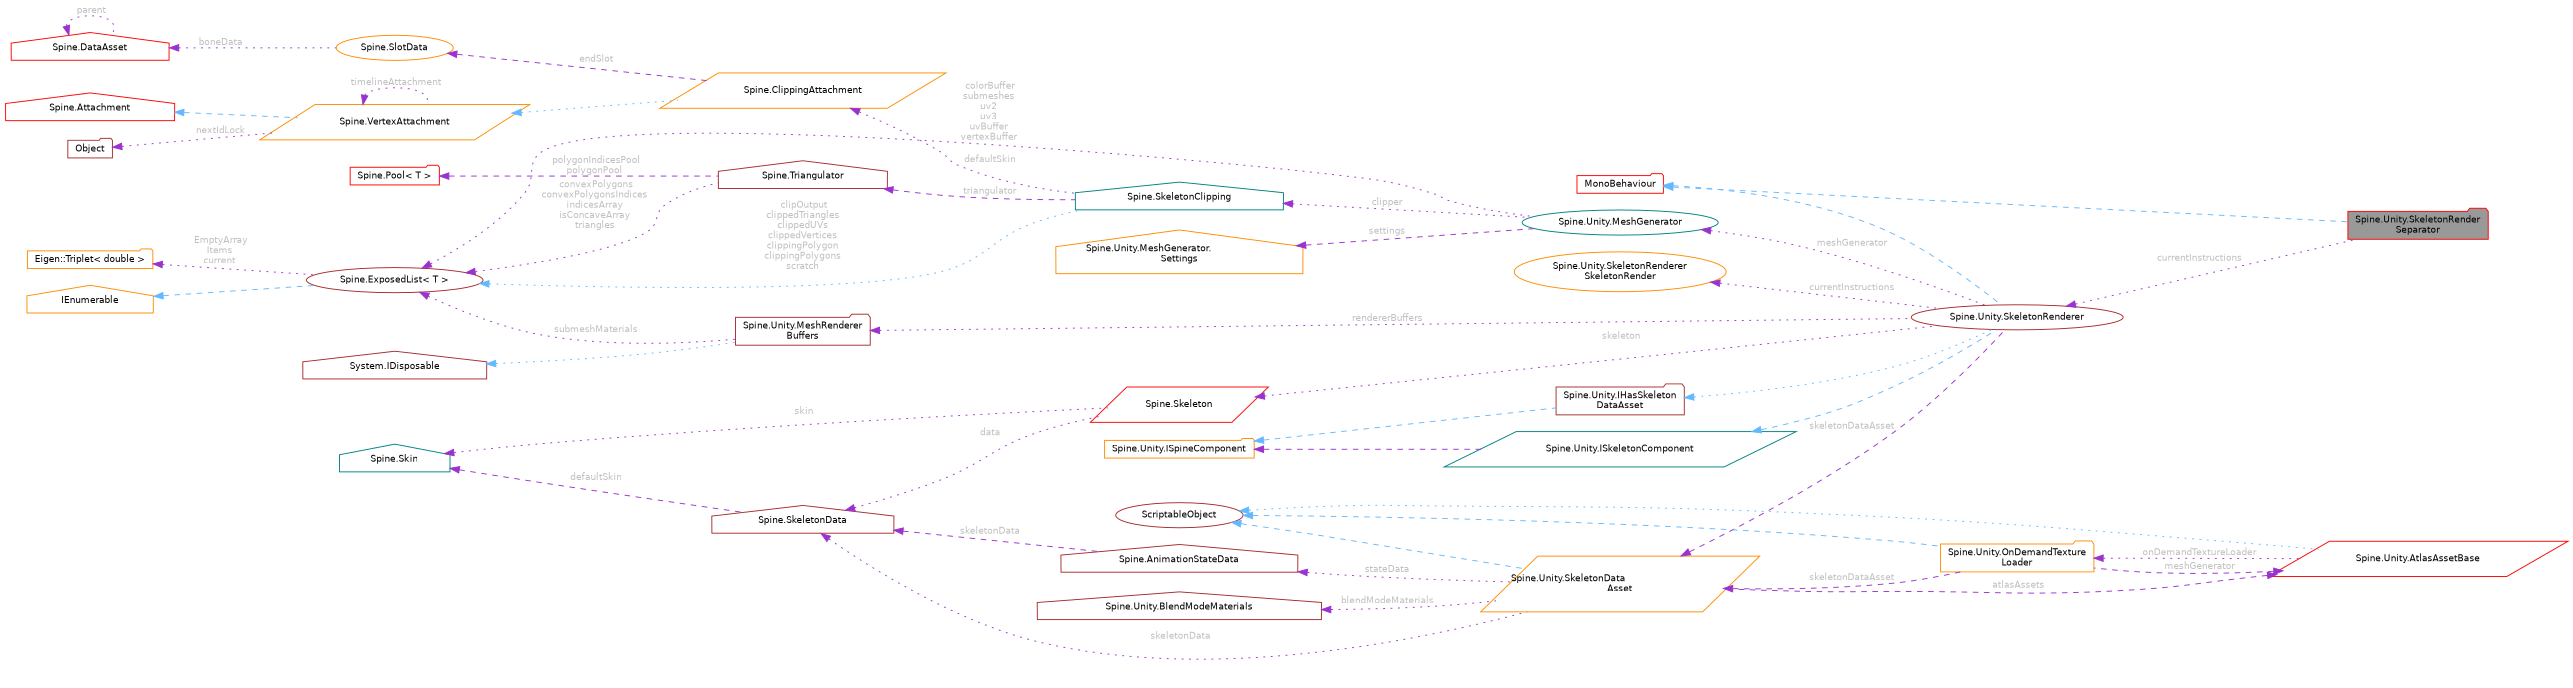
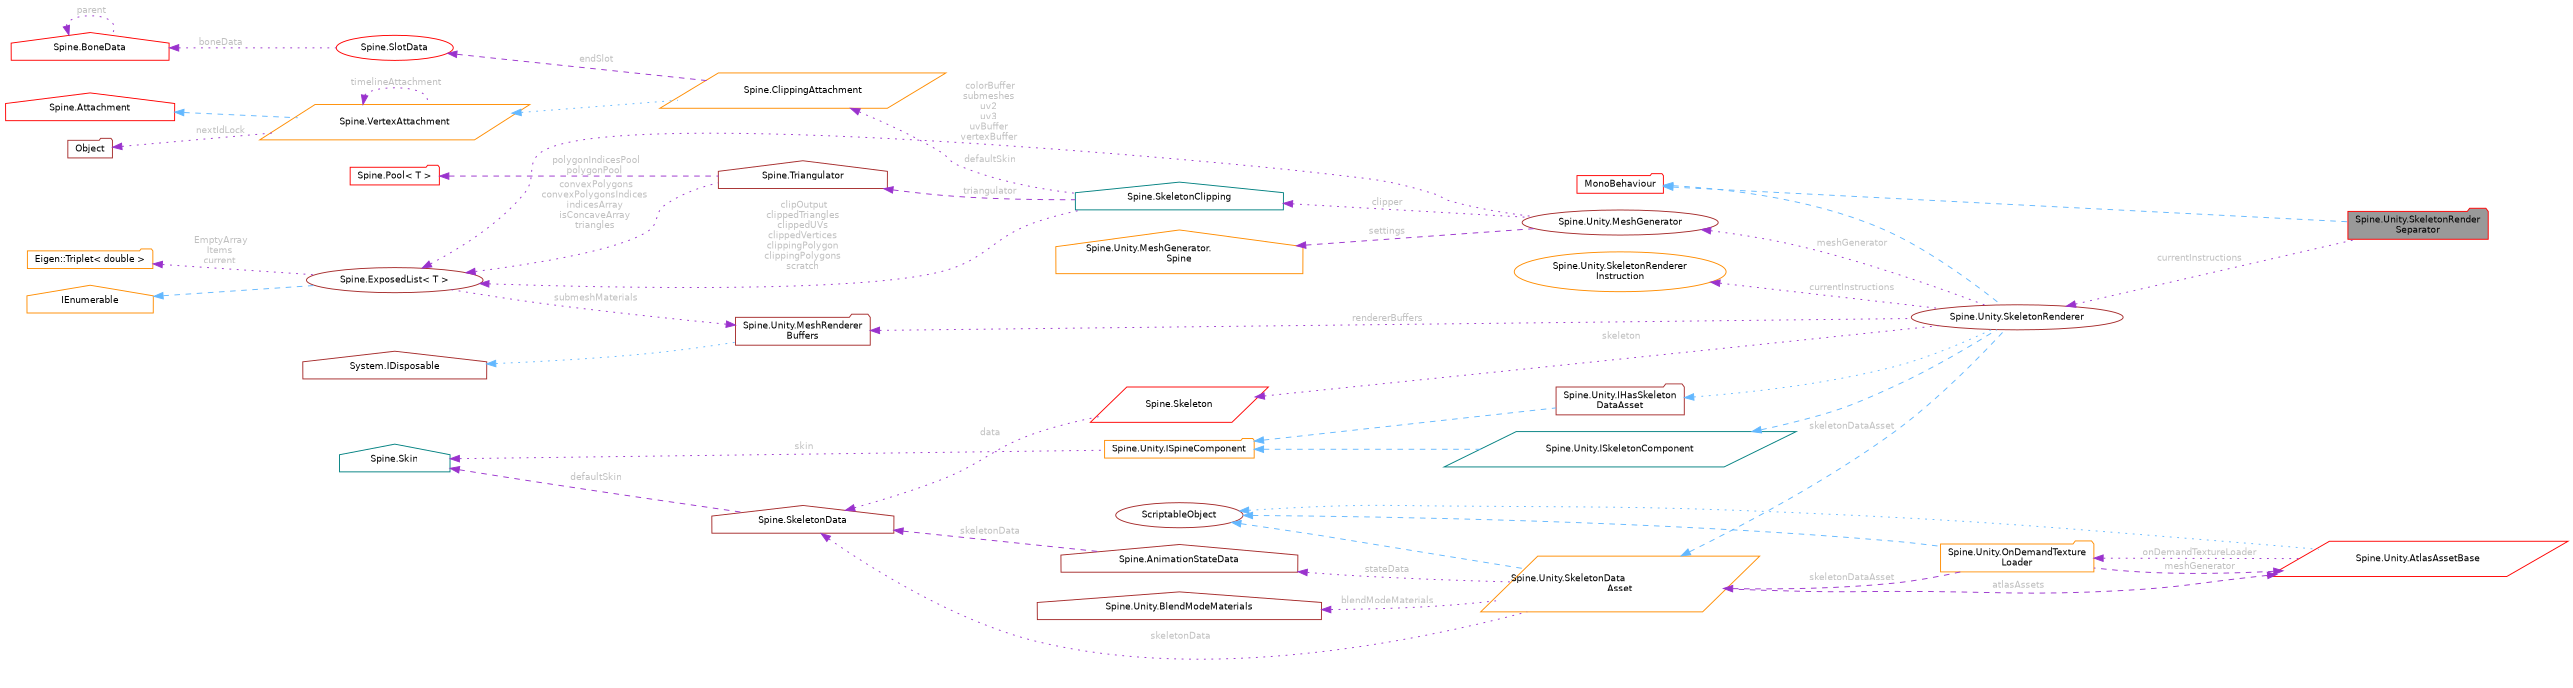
node "Spine.DataAsset": label "Spine.DataAsset" -> "Spine.BoneData"
node "Spine.SlotData": color darkorange -> red
node "Spine.Unity.MeshGenerator": color teal -> brown
node "Spine.Unity.MeshGenerator. Settings": label "Spine.Unity.MeshGenerator. Settings" -> "Spine.Unity.MeshGenerator. Spine"
node "Spine.Unity.SkeletonRenderer SkeletonRender": label "Spine.Unity.SkeletonRenderer SkeletonRender" -> "Spine.Unity.SkeletonRenderer Instruction"
edge "Spine.SkeletonClipping" -> "Spine.ExposedList< T >": color steelblue1 -> darkorchid3
edge "Spine.Unity.MeshRenderer Buffers" -> "Spine.ExposedList< T >": reversed
edge "Spine.Skeleton" -> "Spine.Skin": now "Spine.Unity.ISpineComponent" -> "Spine.Skin"
edge "Spine.Unity.ISkeletonComponent" -> "Spine.Unity.ISpineComponent": color darkorchid3 -> steelblue1
edge "Spine.Unity.SkeletonRenderer" -> "Spine.Unity.SkeletonData Asset": color darkorchid3 -> steelblue1
